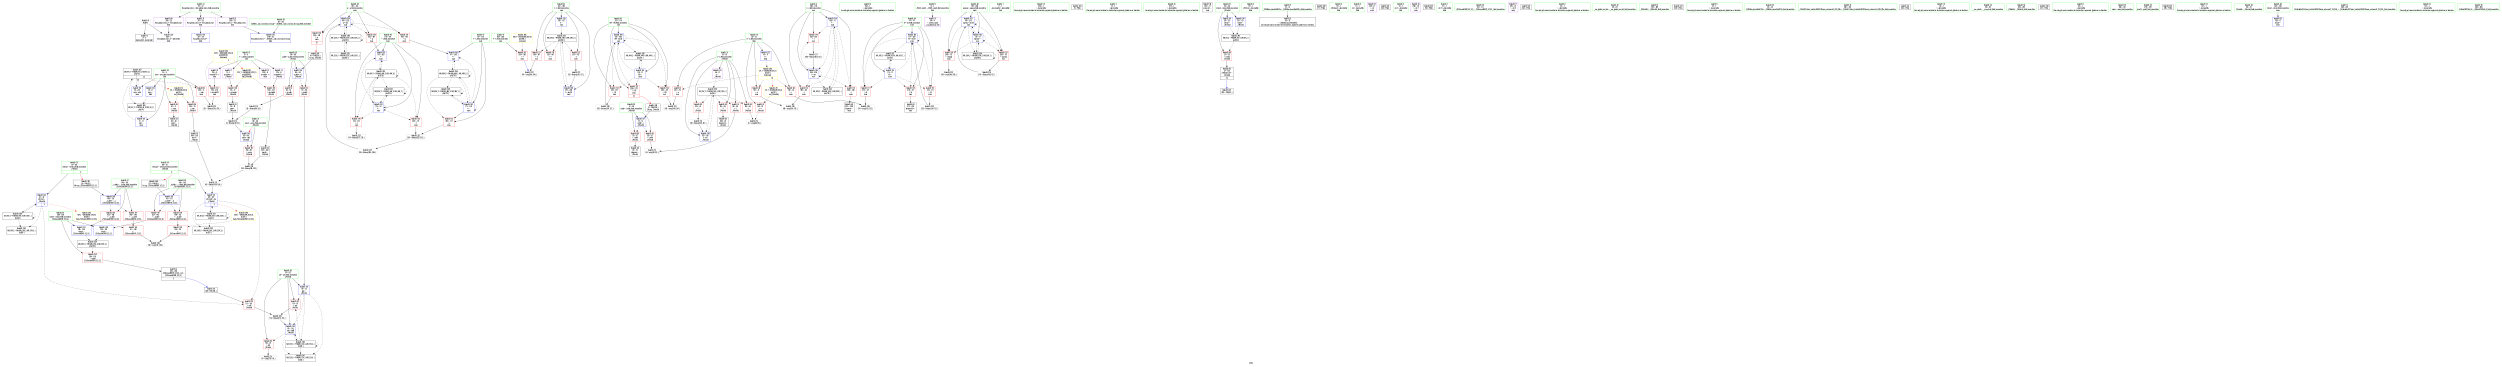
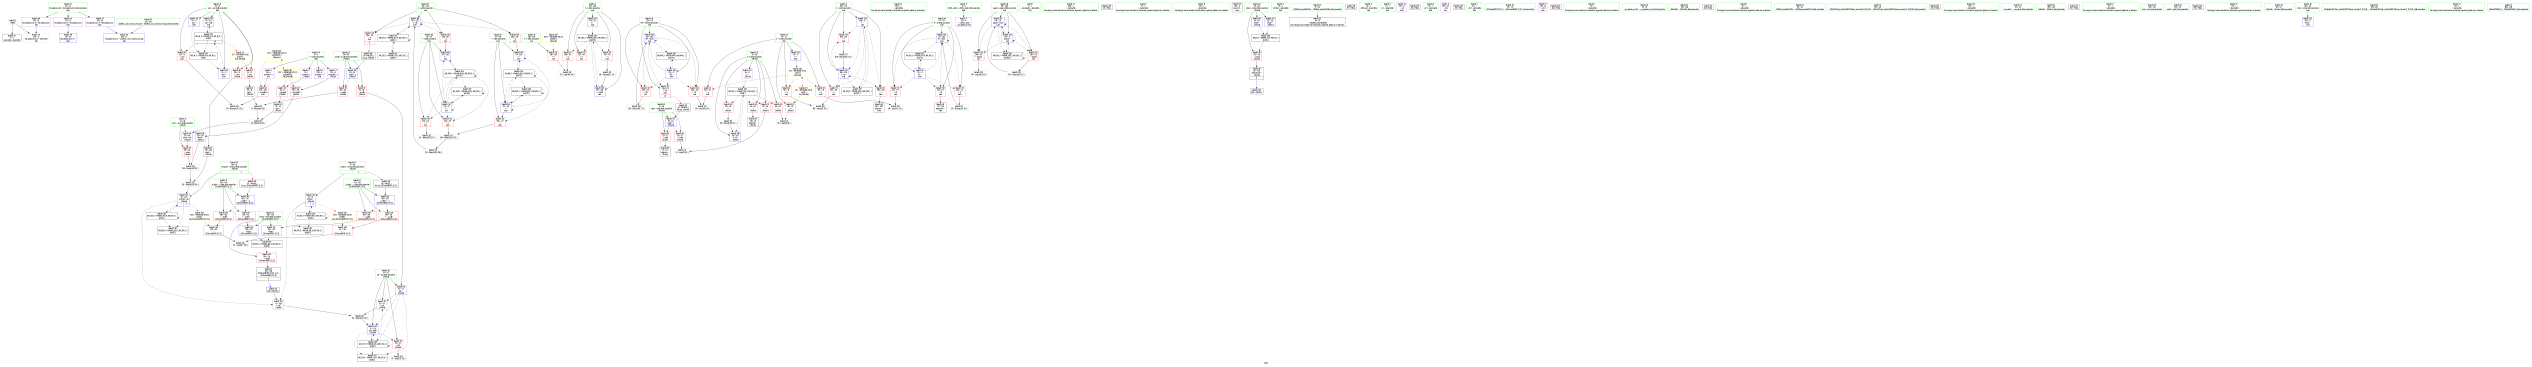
edge "NodeID: 110" -> "NodeID: 227": color blue -> black
edge "NodeID: 62" -> "NodeID: 214": added
